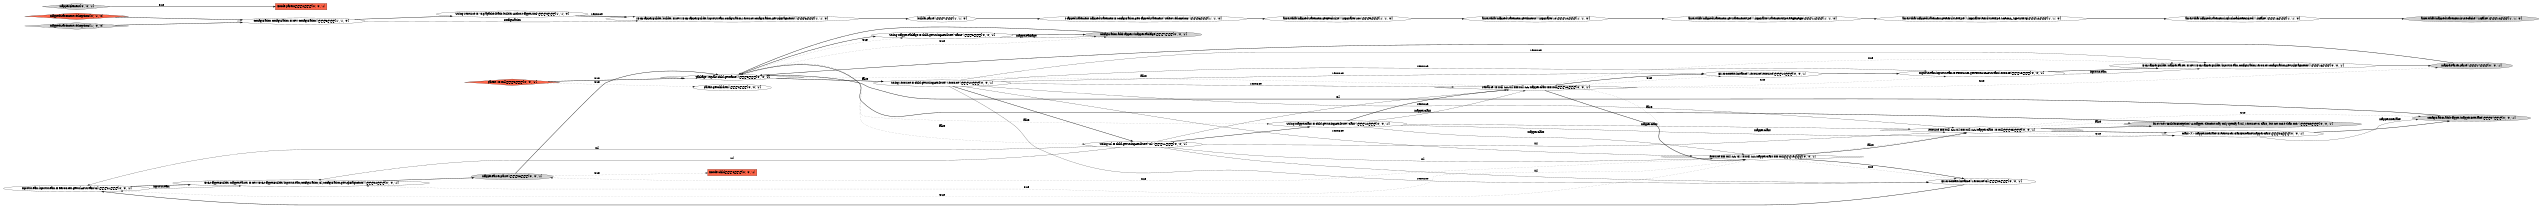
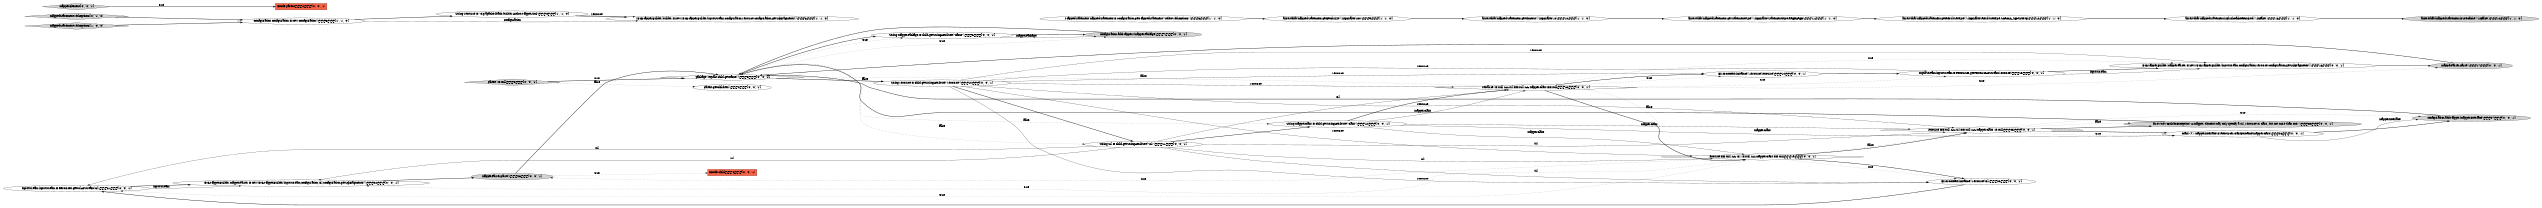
node "mappedStatementWithOptions['0', '1', '0']": fillcolor tomato -> lightgray
node "builder.parse()@@@7@@@['1', '1', '0']": removed
node "parent != null@@@3@@@['0', '0', '1']": fillcolor tomato -> lightgray
edge "parent != null@@@3@@@['0', '0', '1']" -> "parent.getChildren()@@@4@@@['0', '0', '1']": label "true" -> "false"
